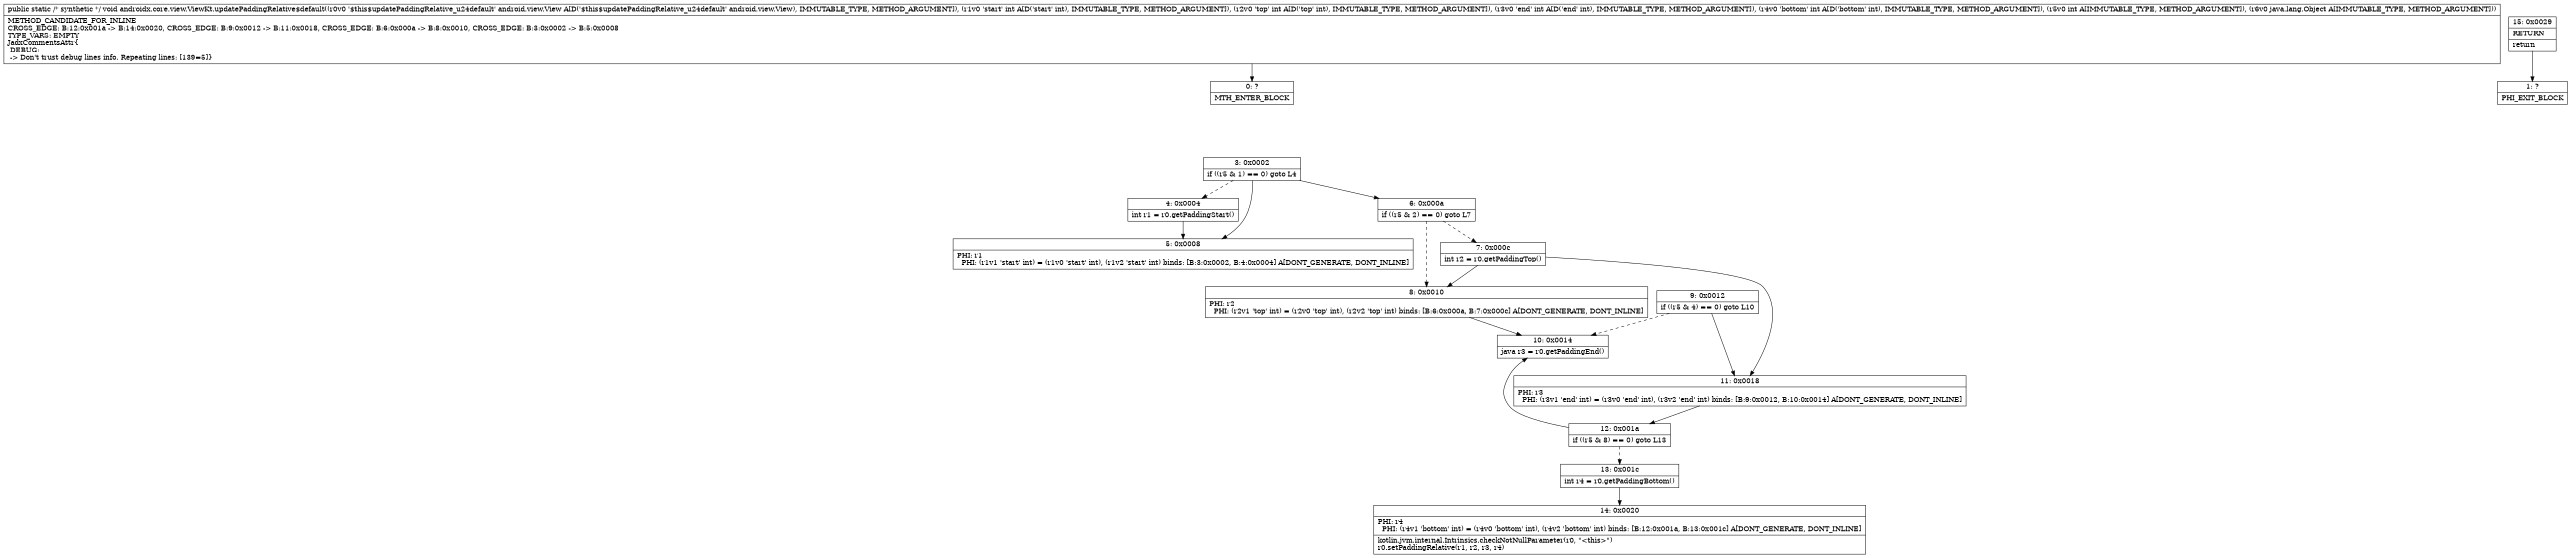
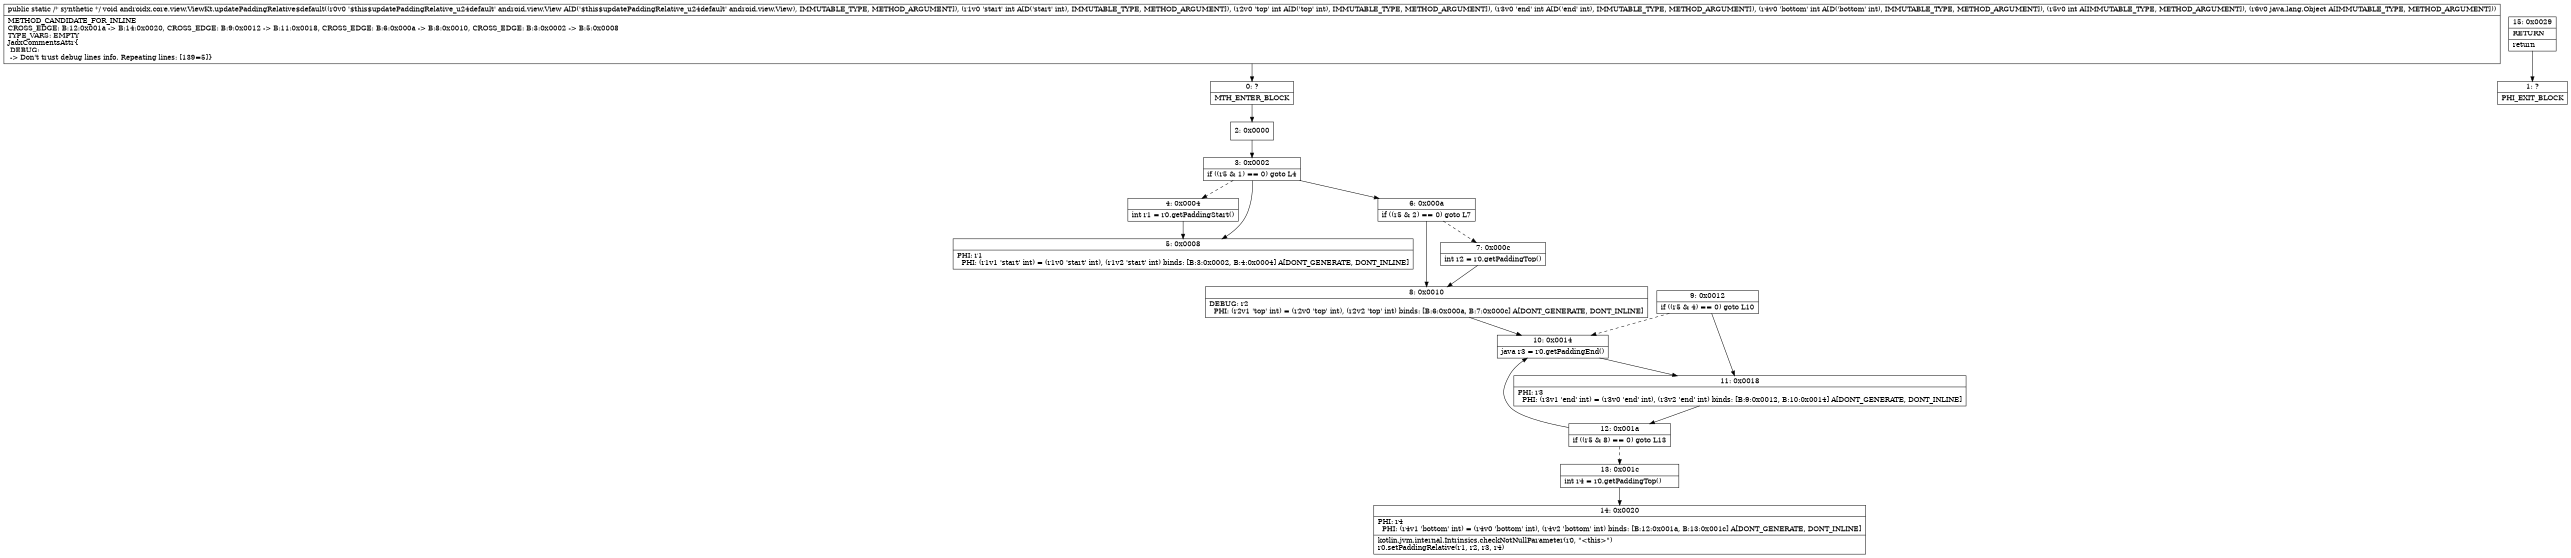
node "2: 0x0000": added
edge "6: 0x000a" -> "8: 0x0010": style dashed -> solid
edge "7: 0x000c" -> "11: 0x0018": now "10: 0x0014" -> "11: 0x0018"
node "8: 0x0010": text "PHI: r2" -> "DEBUG: r2"
node "13: 0x001c": text "int r4 = r0.getPaddingBottom()" -> "int r4 = r0.getPaddingTop()"
